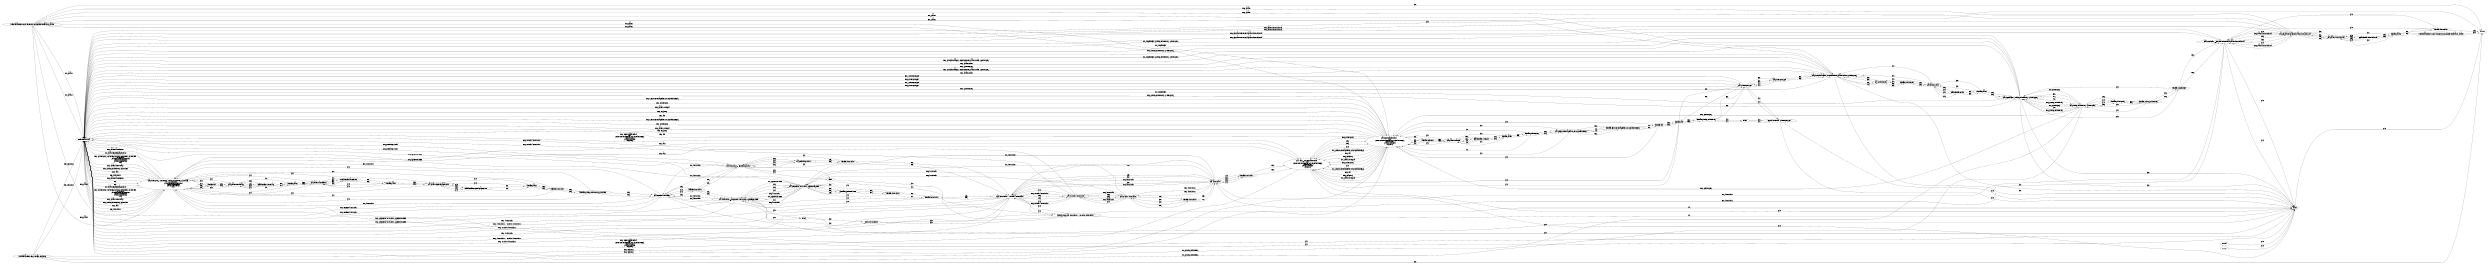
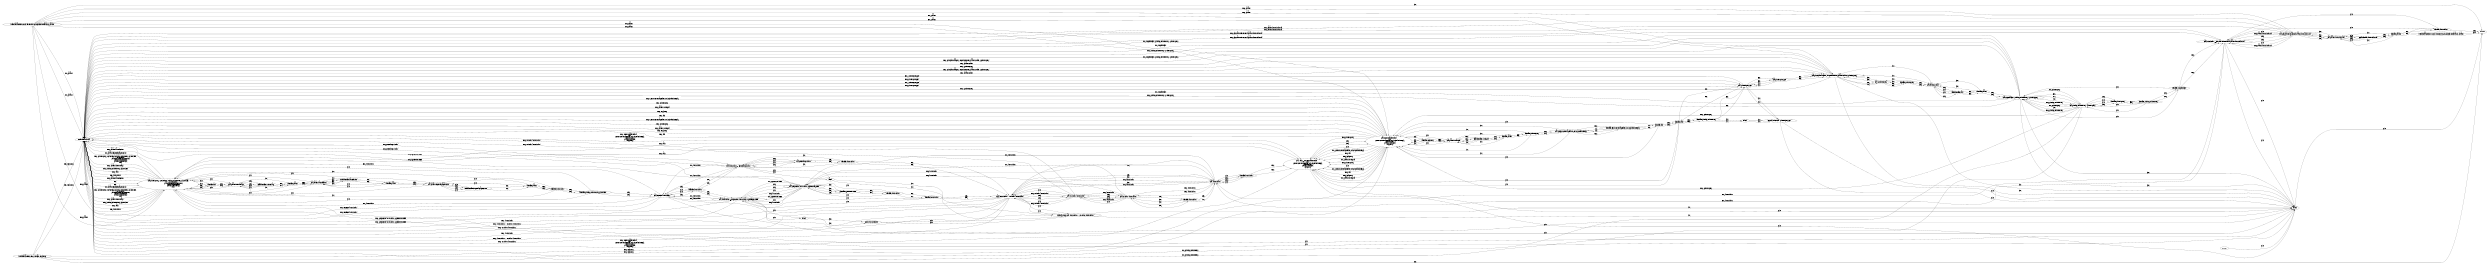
edge "(MethodReturn,void)" -> "1000100": removed, label "AST:"
node "(FieldIdentifier,cookie)": label "(FieldIdentifier,cookie)" -> "(FieldIdentifier,task)"
node "1000104": removed
